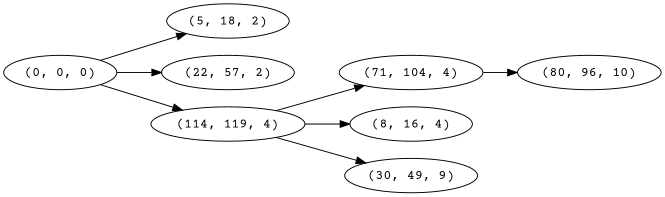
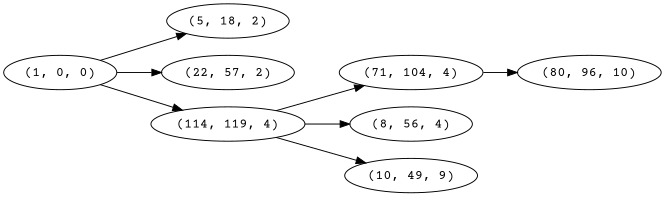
node "(0, 0, 0)": label "(0, 0, 0)" -> "(1, 0, 0)"
node "(8, 16, 4)": label "(8, 16, 4)" -> "(8, 56, 4)"
node "(30, 49, 9)": label "(30, 49, 9)" -> "(10, 49, 9)"
